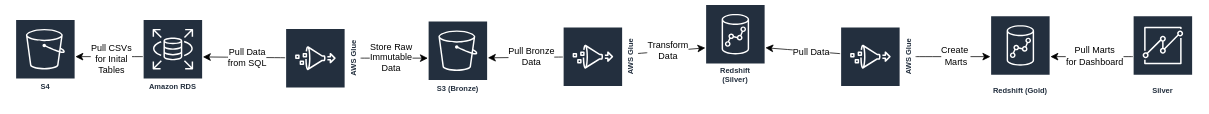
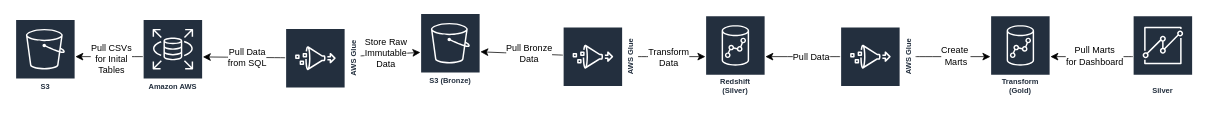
node "Redshift (Silver)": moved (735, 45) -> (735, 57)
node "S3 (Bronze)": moved (458, 58) -> (450, 51)
node "Redshift (Gold)": label "Redshift (Gold)" -> "Transform (Gold)"
node "S4": label "S4" -> "S3"
node "Amazon RDS": label "Amazon RDS" -> "Amazon AWS"
